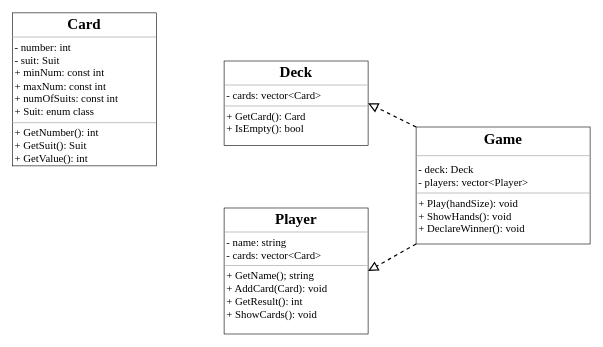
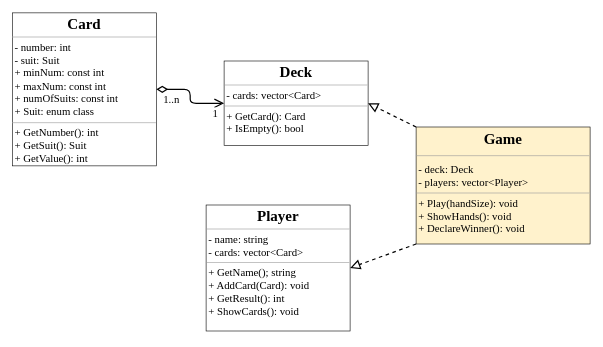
edge "Card - number: int - suit: Suit + minNum: const int + maxNum: const int + numOfSuits: const int + Suit: enum class + GetNumber(): int + GetSuit(): Suit + GetValue(): int + ToString(): string" -- "Deck - cards: vector<Card> + GetCard(): Card + IsEmpty(): bool": added, labels "1..n", "1"
node "Game - deck: Deck - players: vector<Player> + Play(handSize): void + ShowHands(): void + DeclareWinner(): void": fillcolor #ffffff -> #fff2cc
node "Player - name: string - cards: vector<Card> + GetName(); string + AddCard(Card): void + GetResult(): int + ShowCards(): void": moved (296, 271) -> (278, 268)
